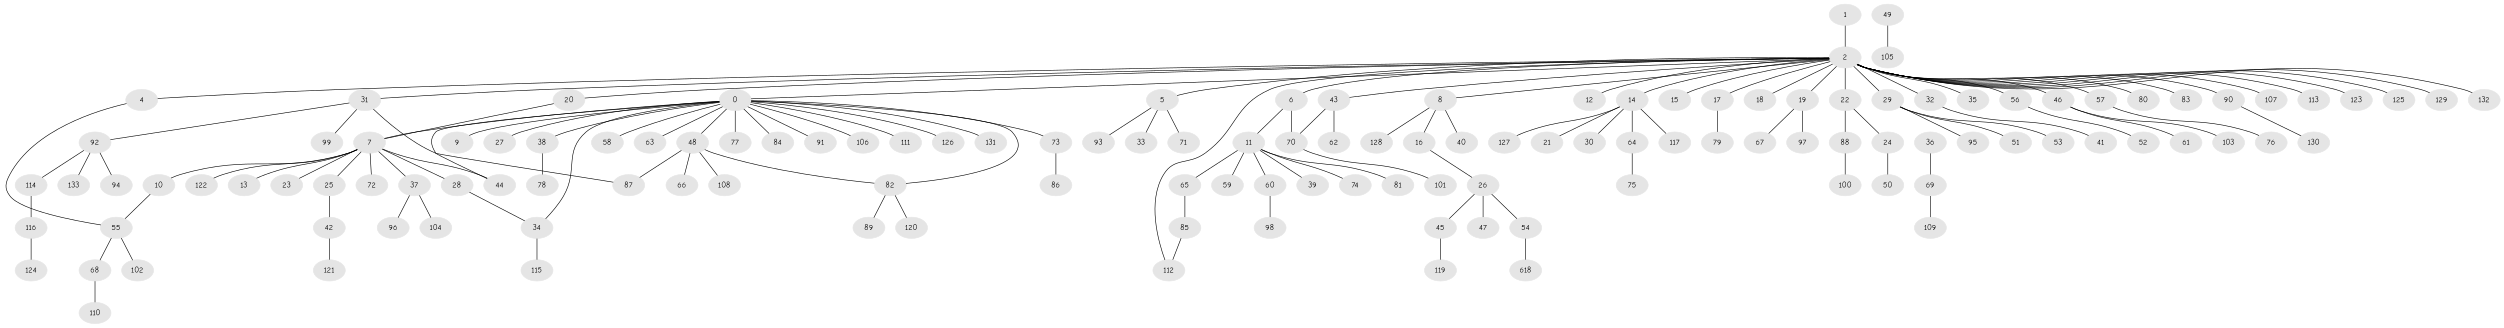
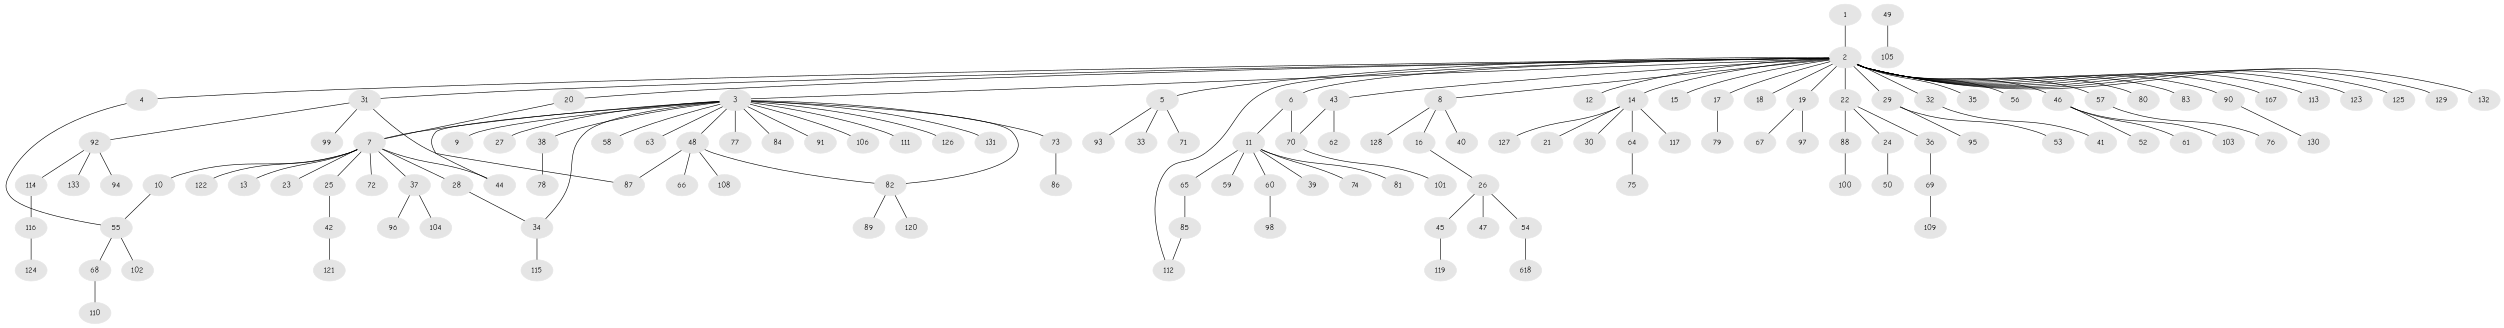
node "0": label "0" -> "3"
node "107": label "107" -> "167"
edge "22" -- "36": added
edge "56" -- "52": now "46" -- "52"
node "51": removed
